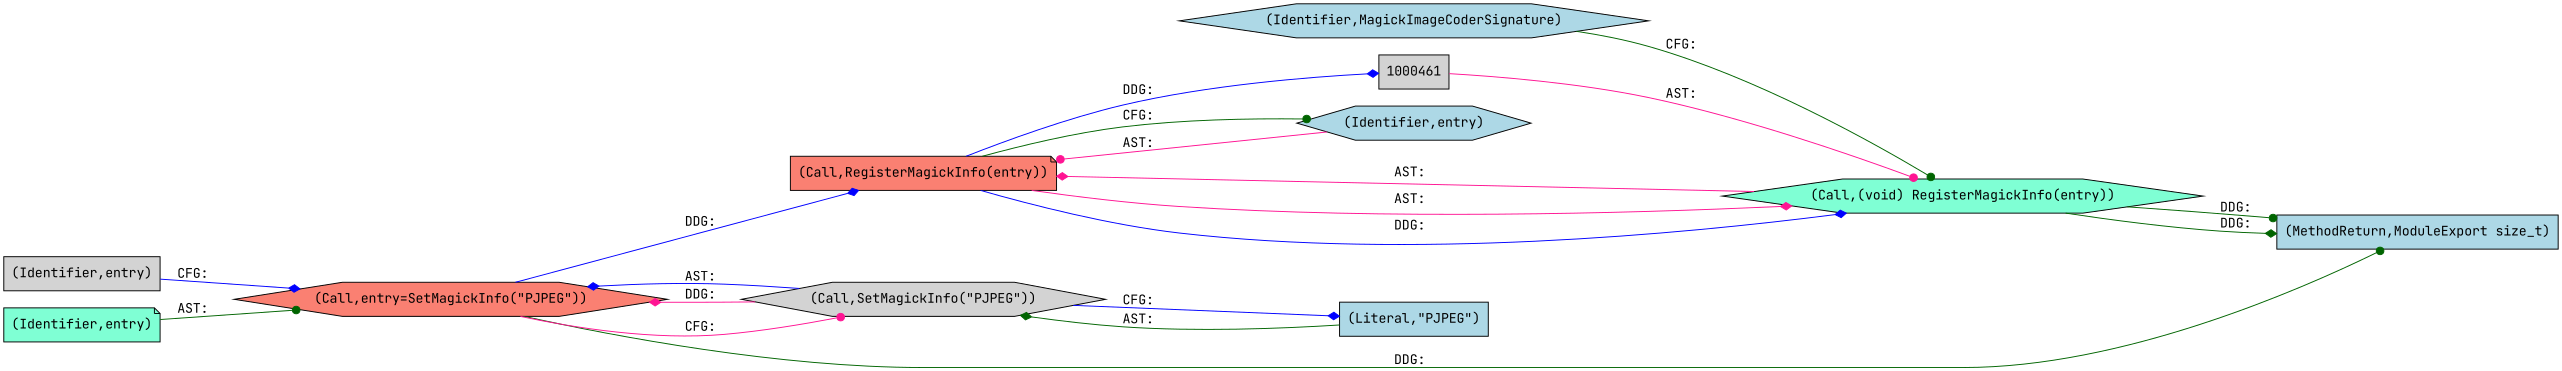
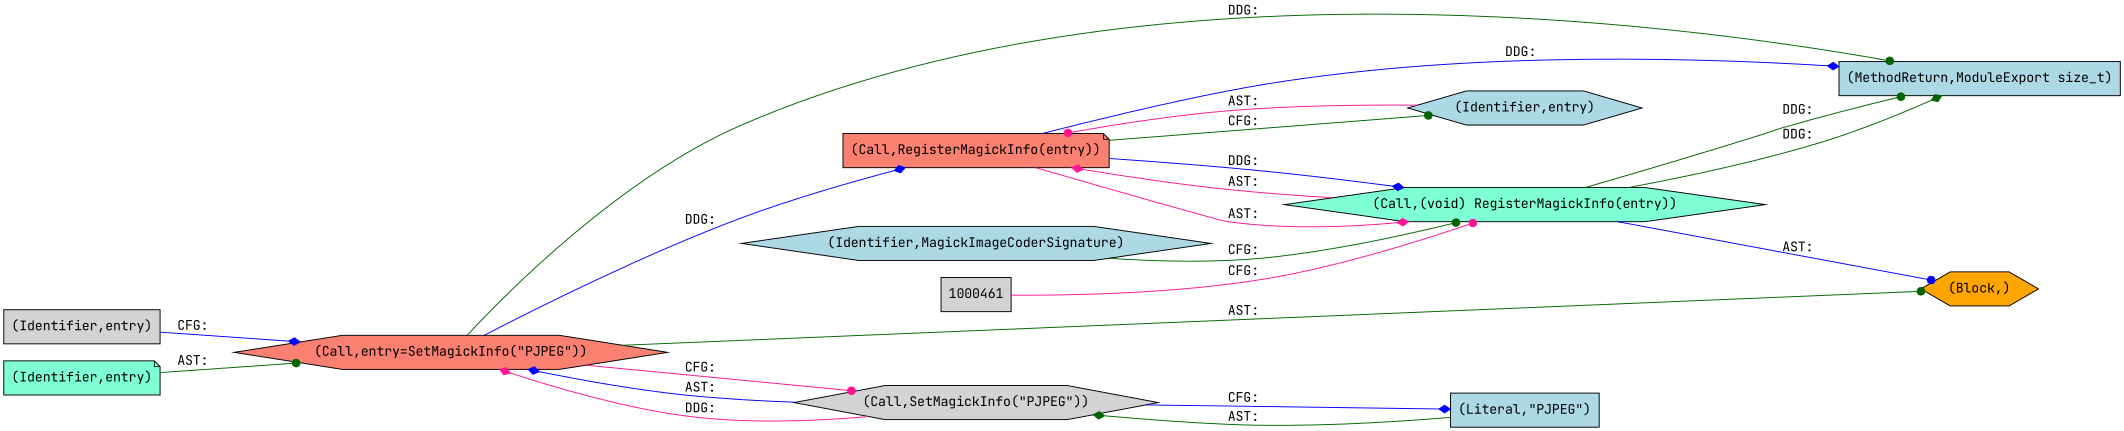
edge "1000461" -> "(Call,(void) RegisterMagickInfo(entry))": label "AST: " -> "CFG: "
edge "(Call,RegisterMagickInfo(entry))" -> "1000461": now "(Call,RegisterMagickInfo(entry))" -> "(MethodReturn,ModuleExport size_t)"
node "(Block,)": added
